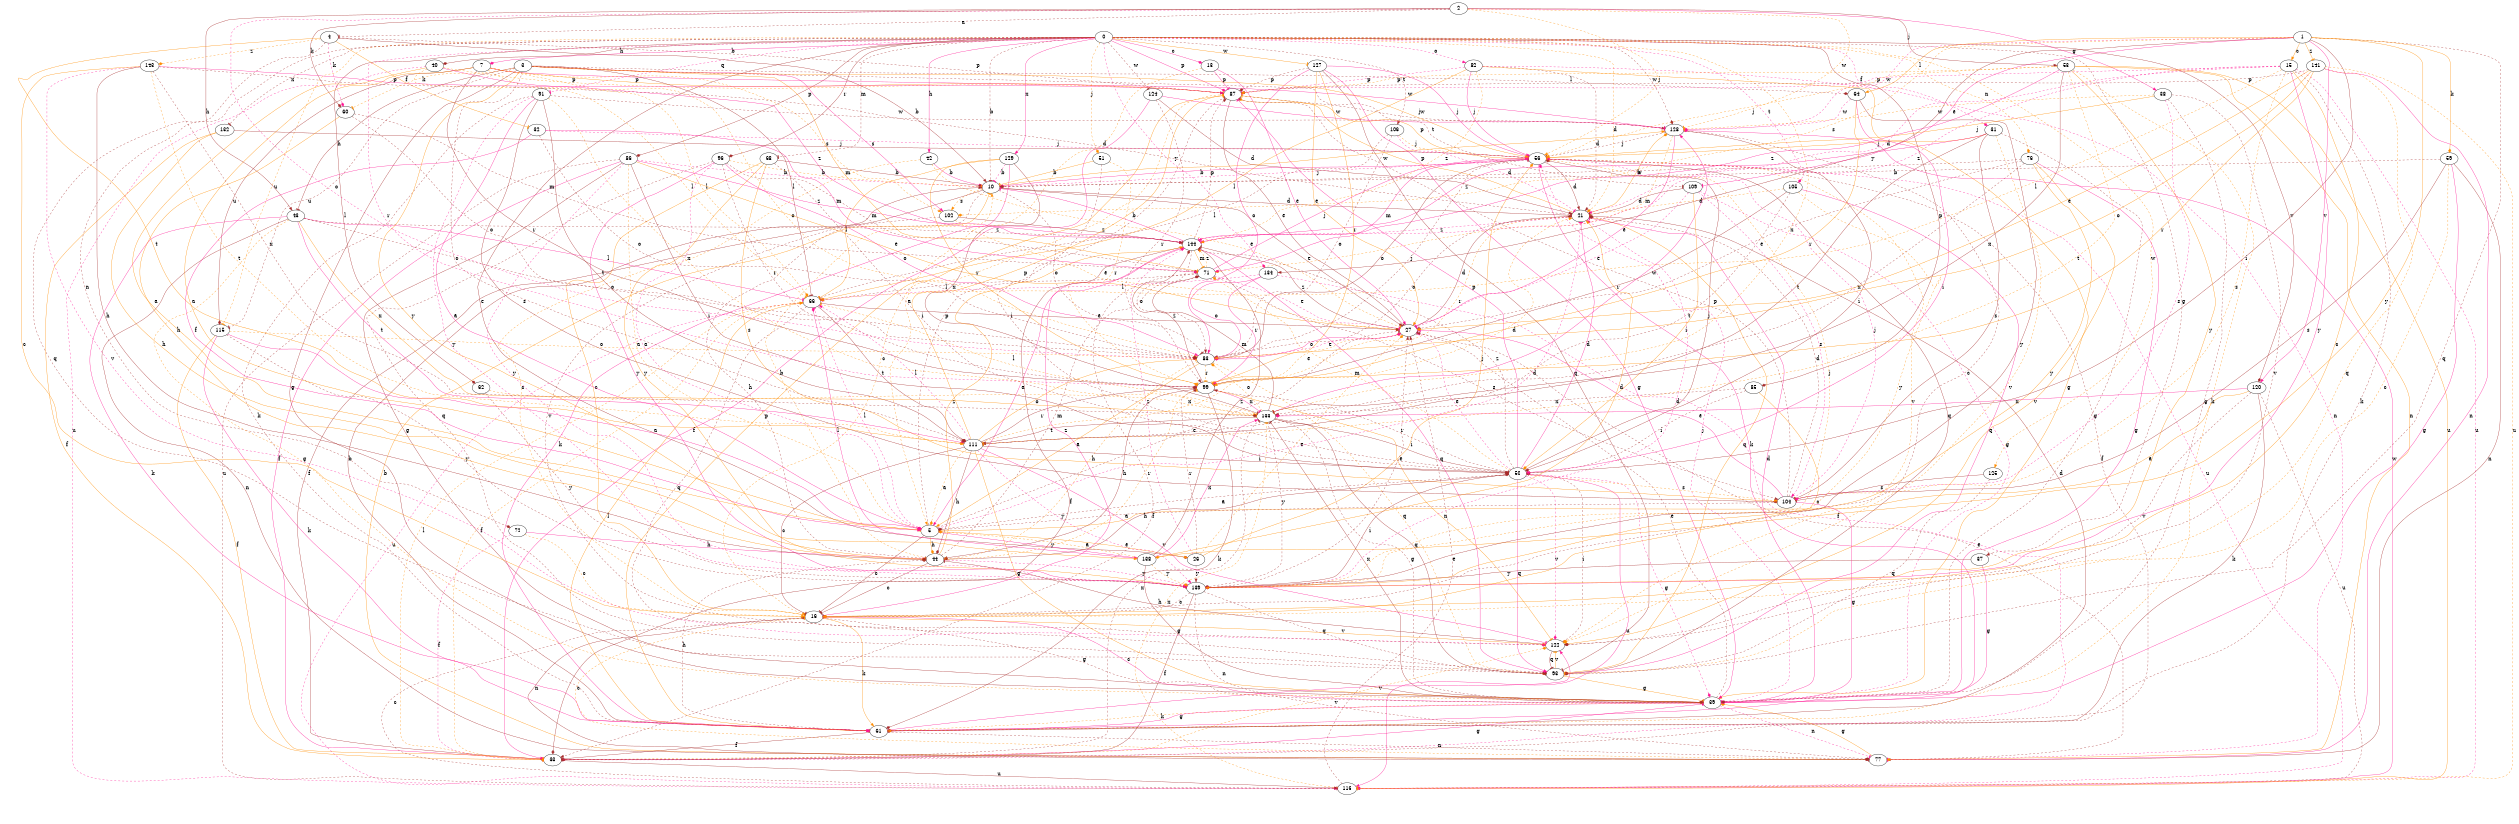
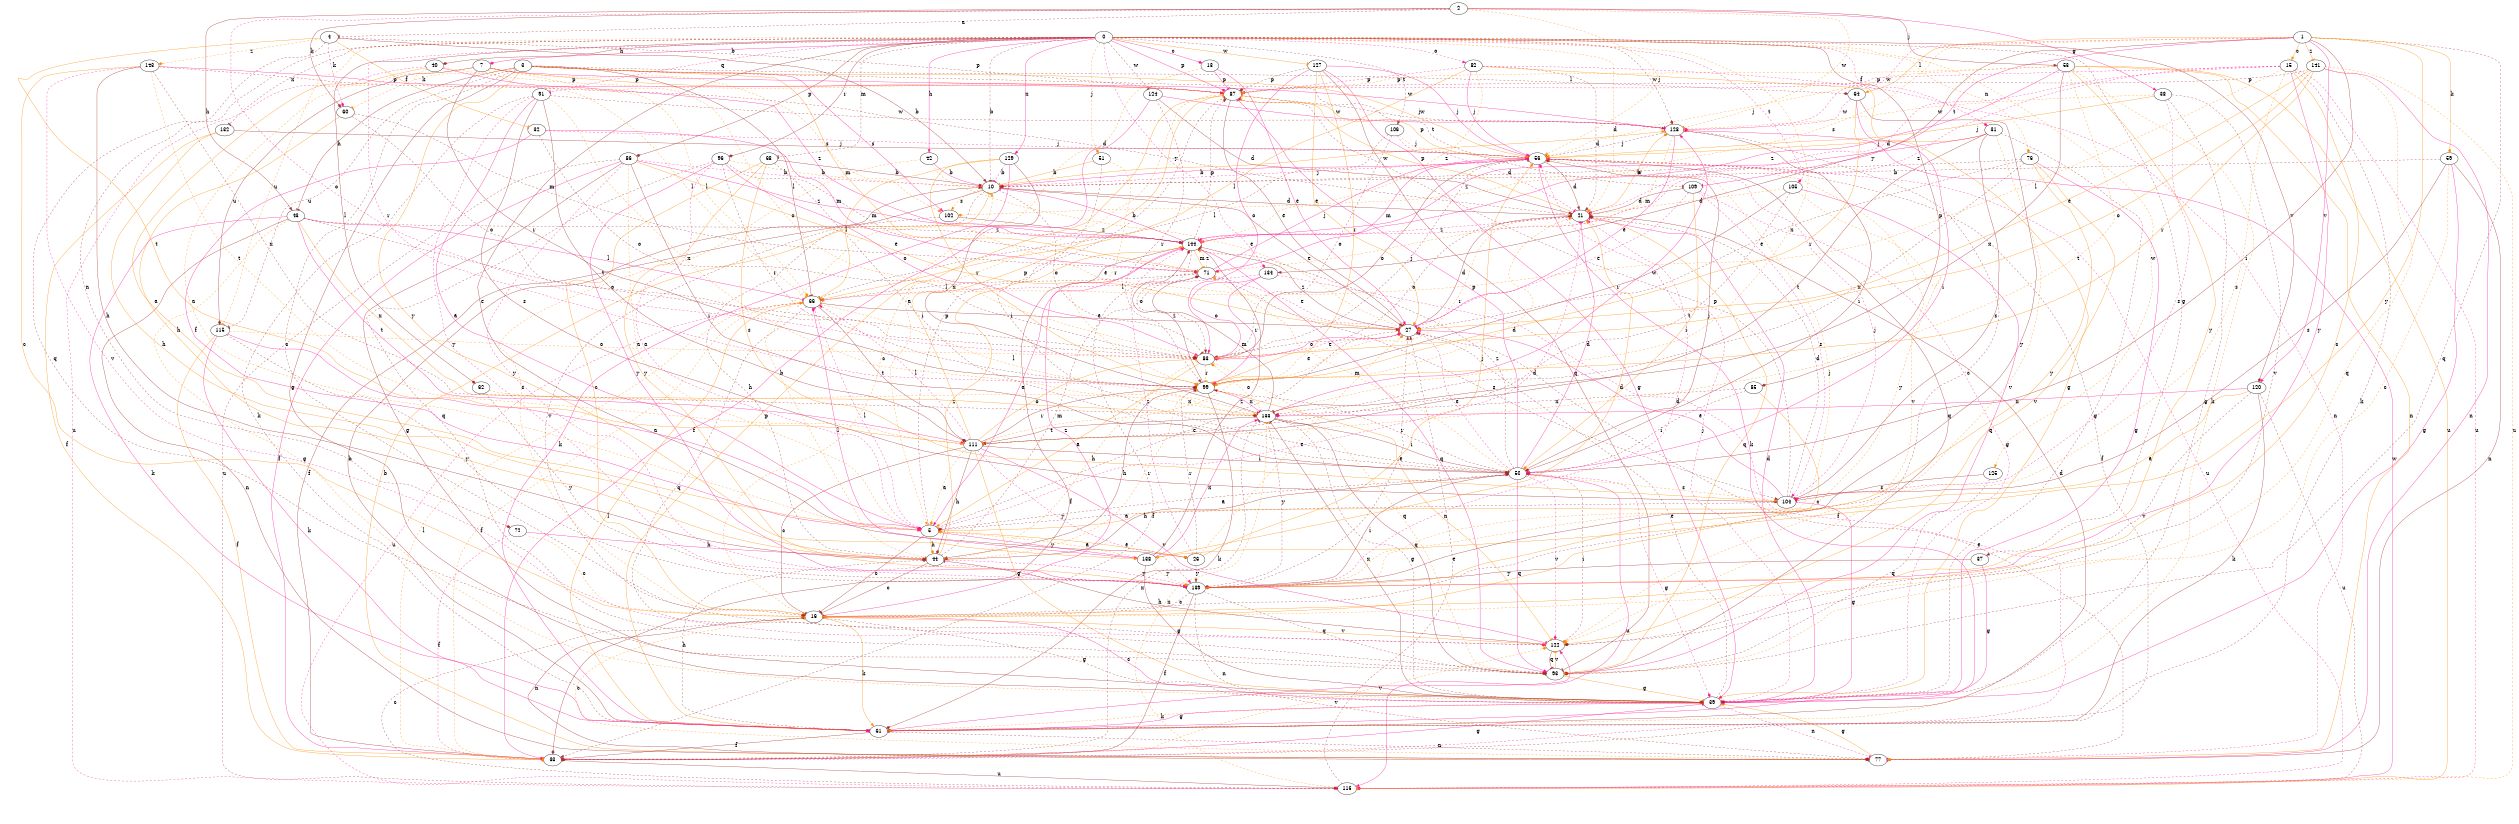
edge "1" -> "109": label "e" -> "t"
edge "3" -> "111": now "3" -> "16"
edge "7" -> "5": style solid -> dashed
